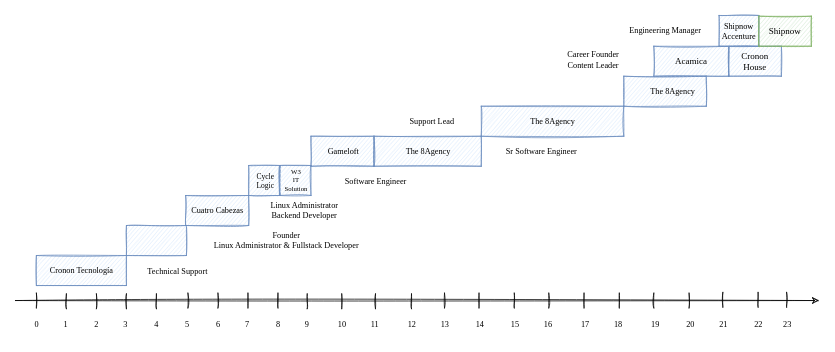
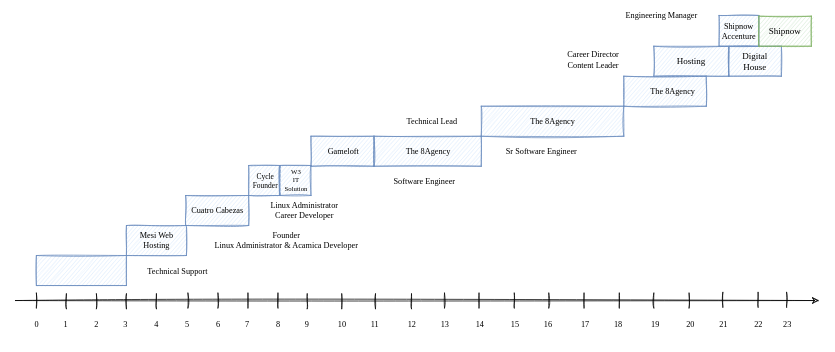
node "Engineering Manager": moved (665, 30) -> (661, 15)
node "Career Founder Content Leader": label "Career Founder Content Leader" -> "Career Director Content Leader"
node "Acamica": label "Acamica" -> "Hosting"
node "Cronon House": label "Cronon House" -> "Digital House"
node "Support Lead": label "Support Lead" -> "Technical Lead"
node "CycleLogic": label "CycleLogic" -> "CycleFounder"
node "Software Engineer": moved (375, 181) -> (424, 181)
node "Linux Administrator Backend Developer": label "Linux Administrator Backend Developer" -> "Linux Administrator Career Developer"
node "Mesi Web Hosting": added
node "Founder Linux Administrator & Fullstack Developer": label "Founder Linux Administrator & Fullstack Developer" -> "Founder Linux Administrator & Acamica Developer"
node "Cronon Tecnología": removed
